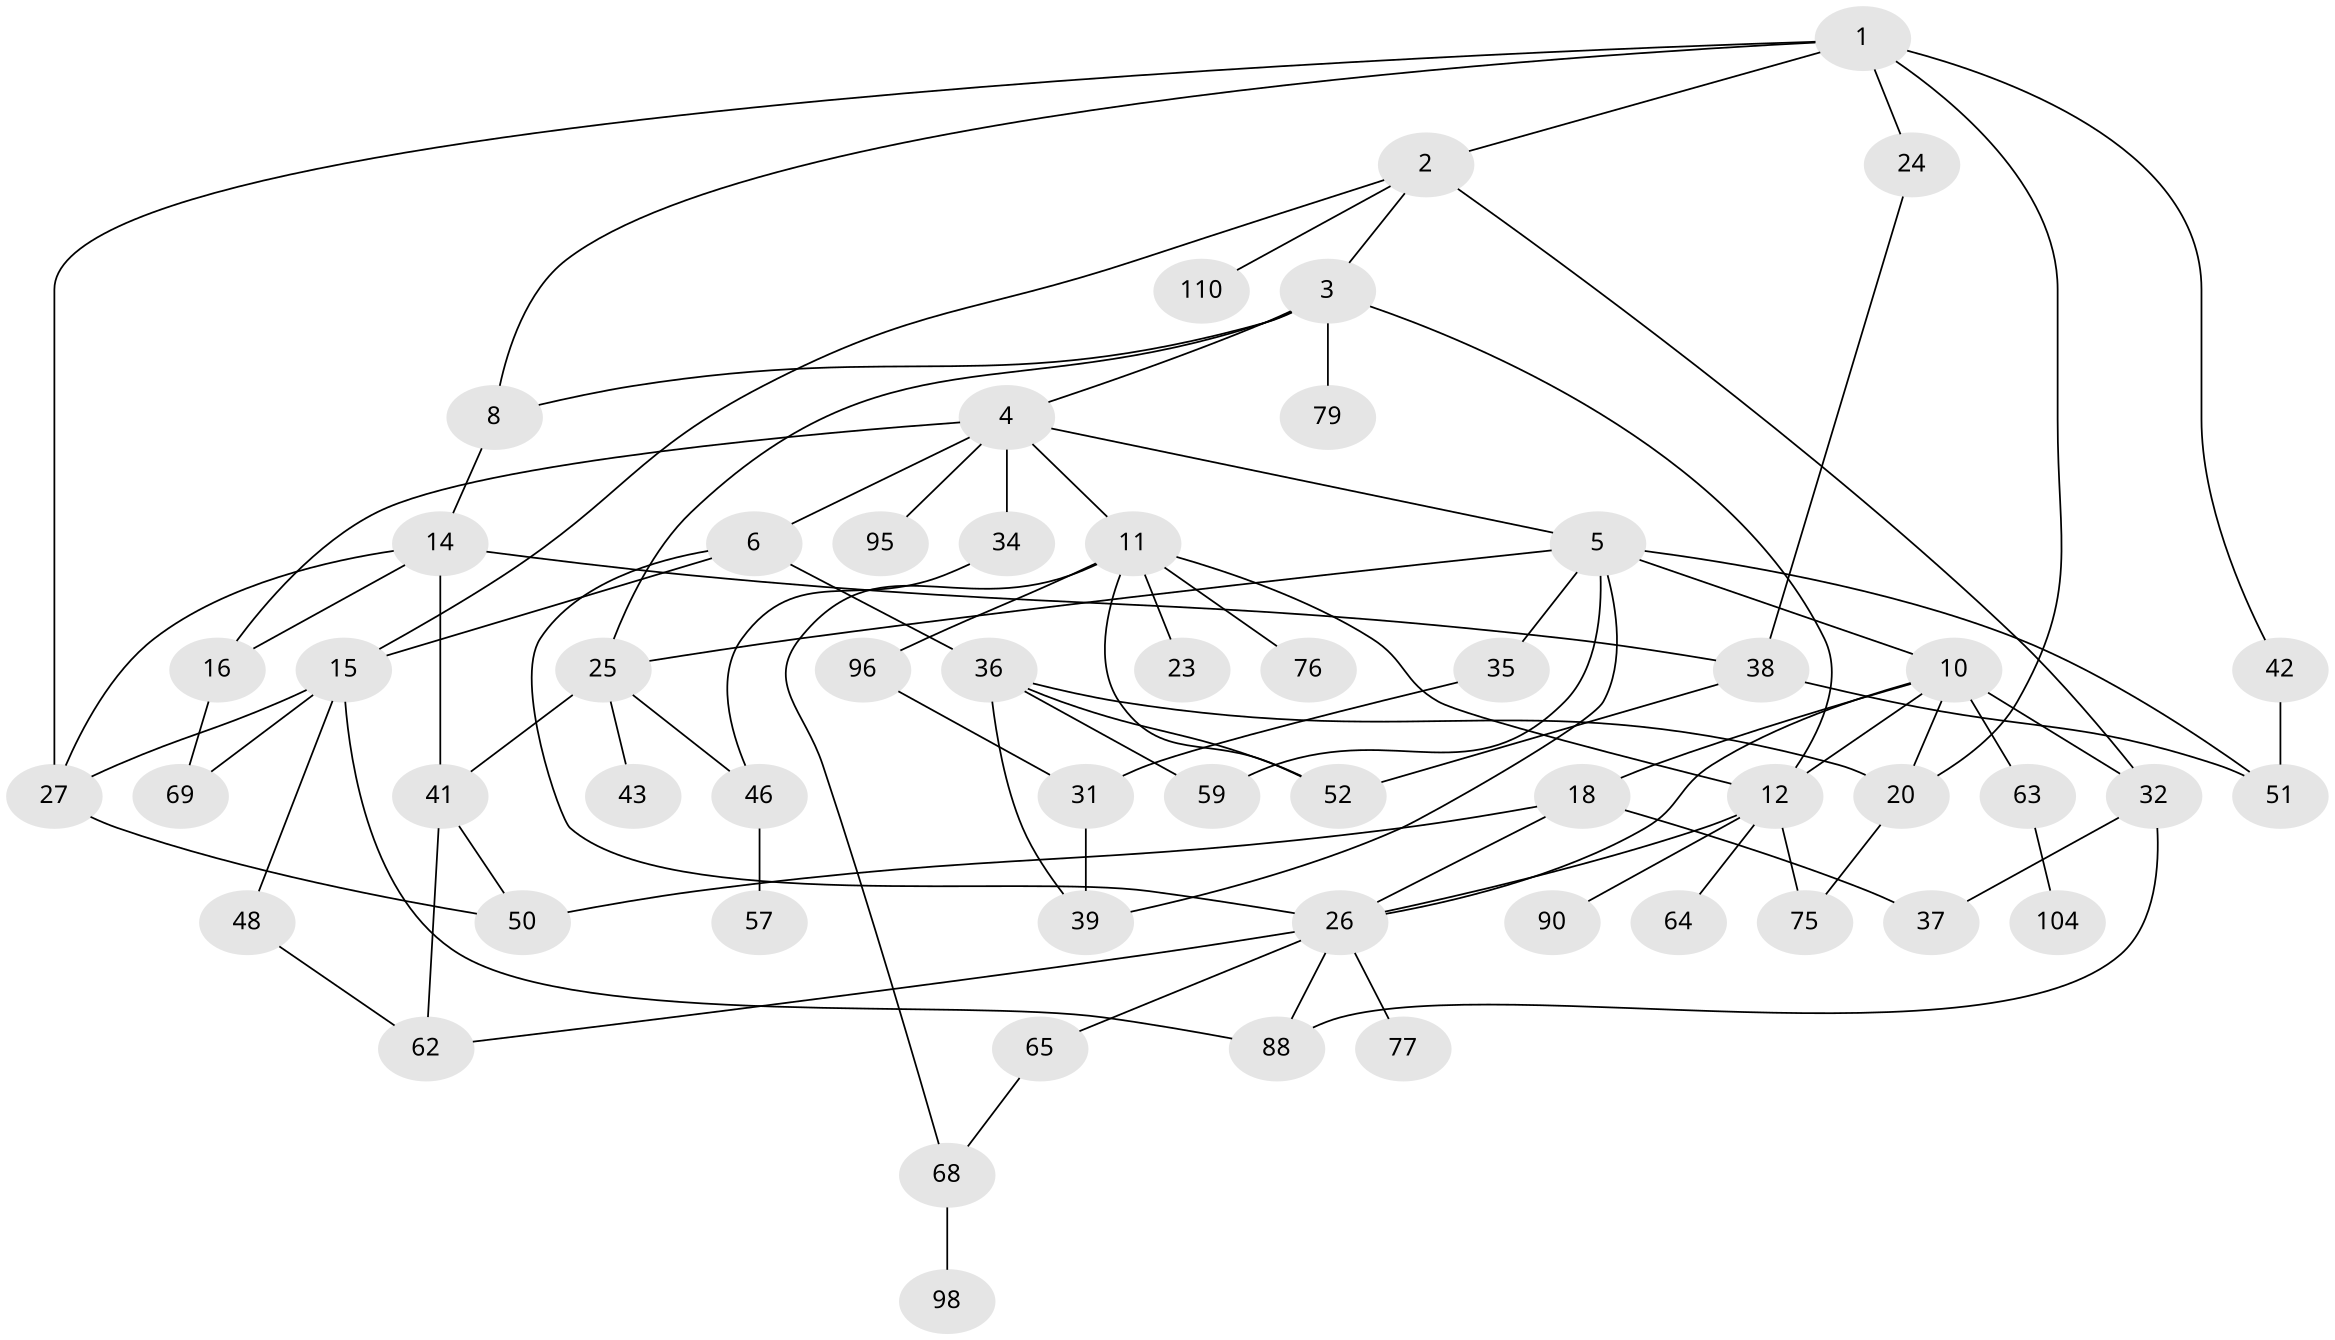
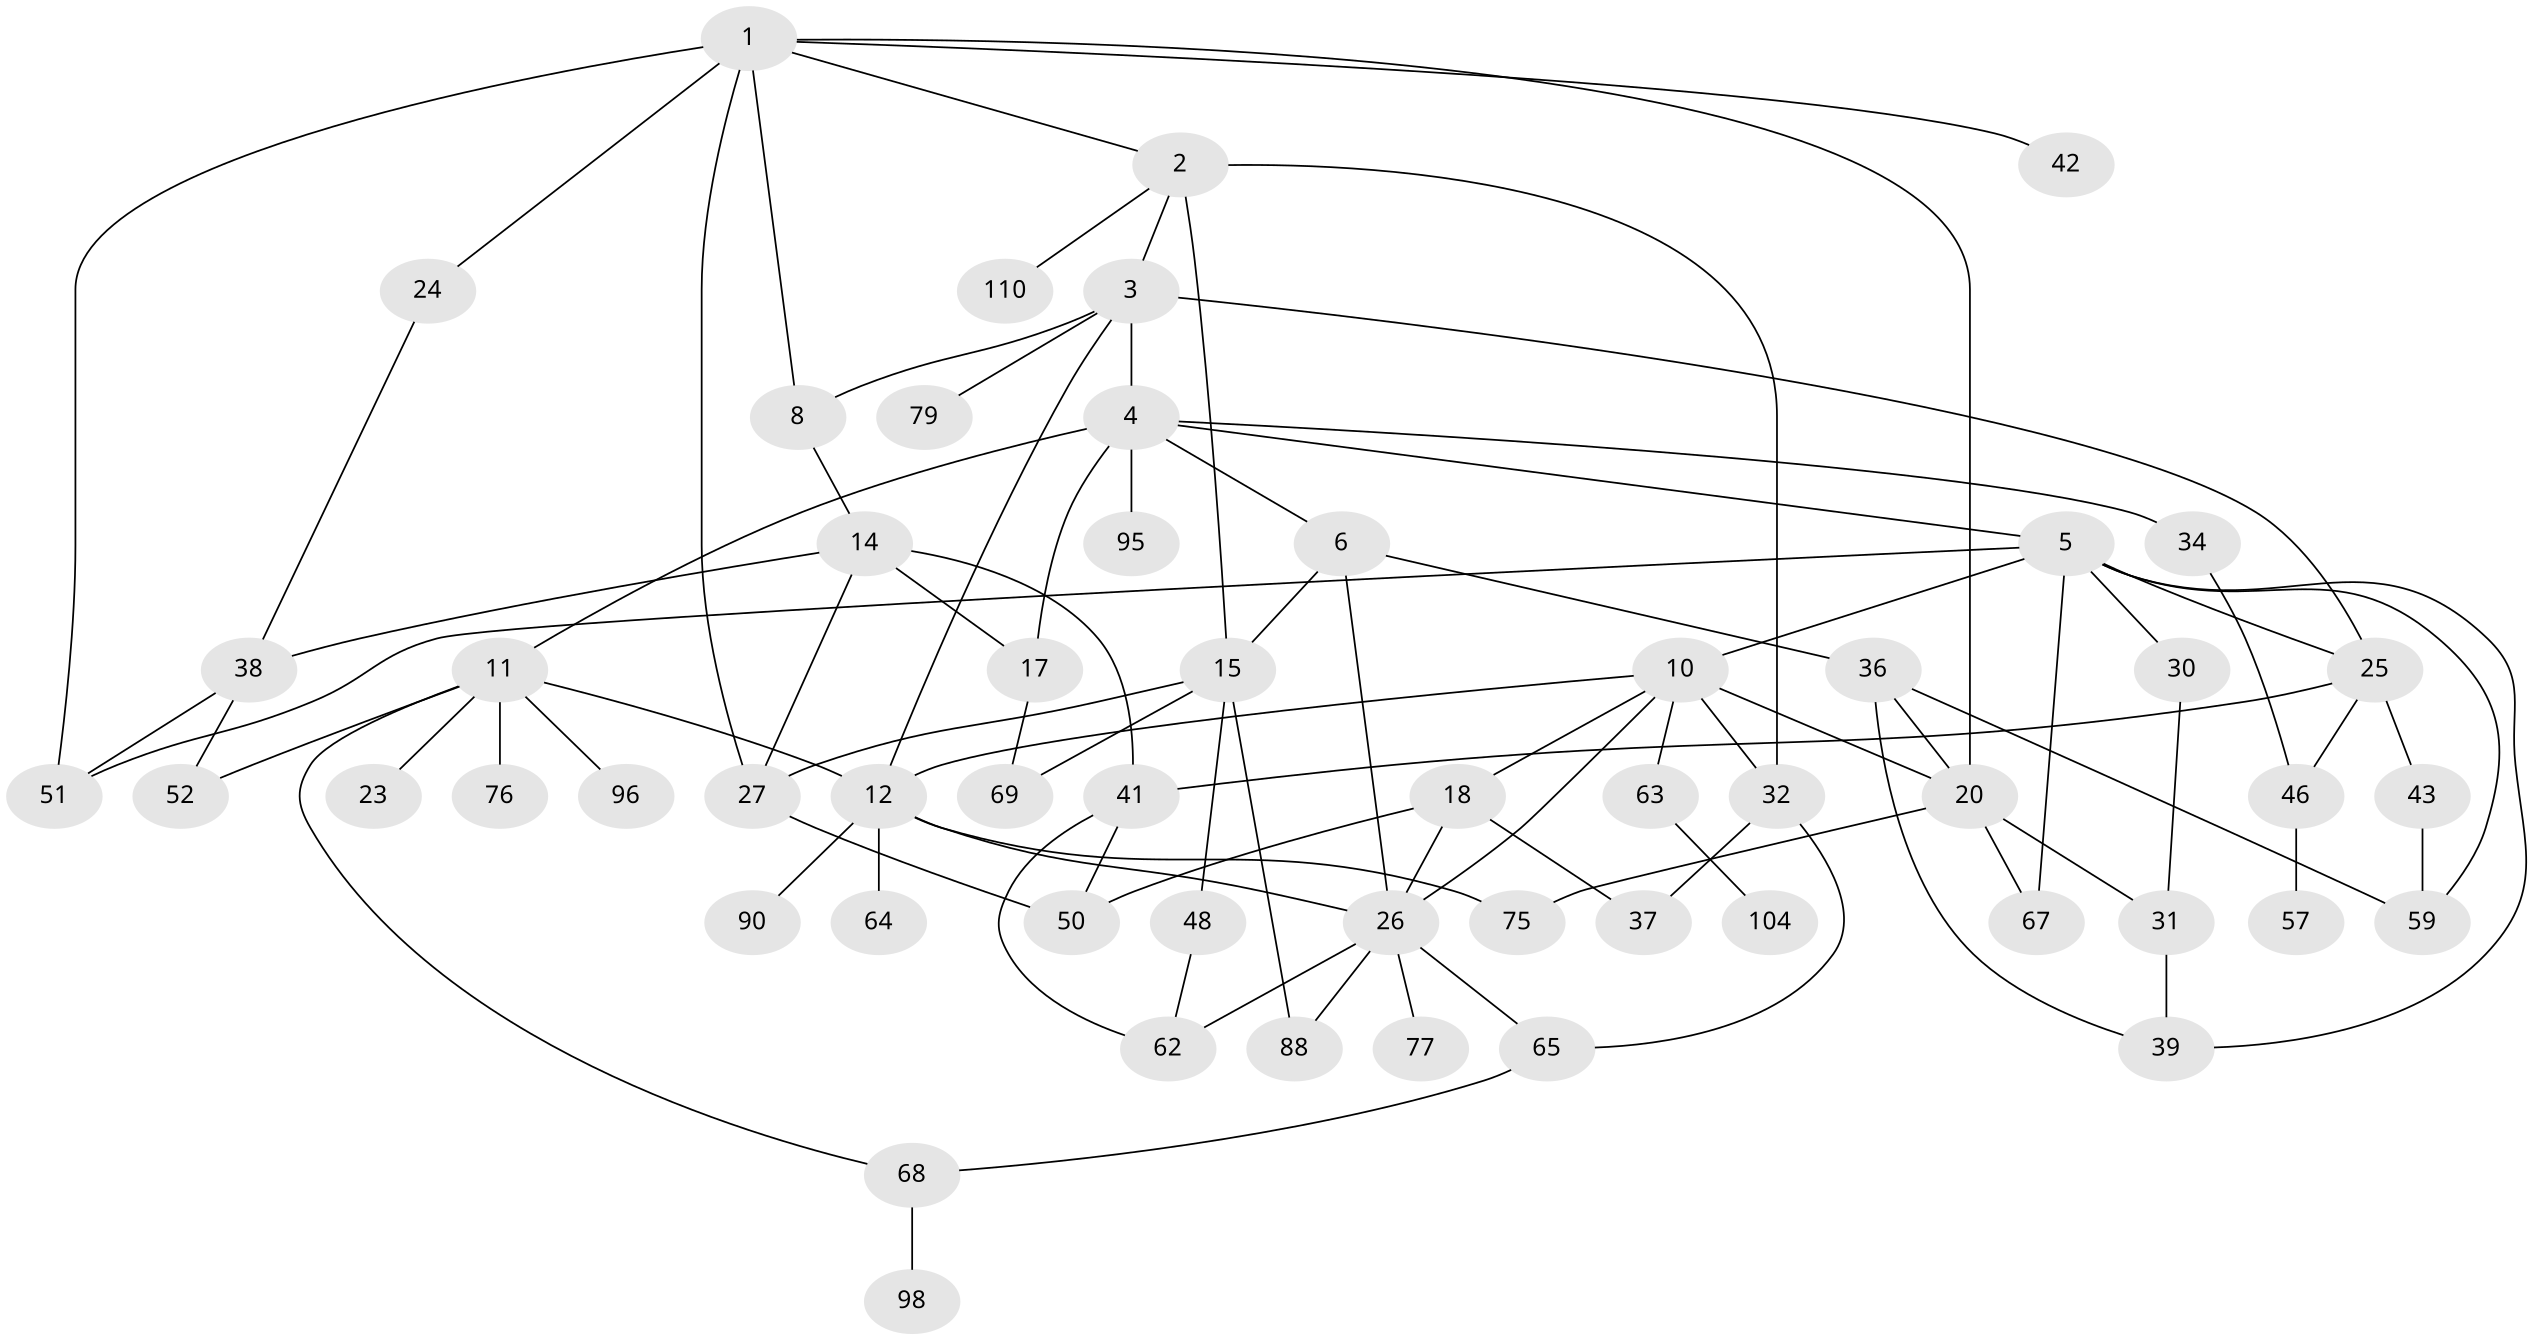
node "16": label "16" -> "17"
node "35": label "35" -> "30"
edge "36" -- "52": removed
edge "96" -- "31": now "20" -- "31"
edge "42" -- "51": now "1" -- "51"
edge "43" -- "59": added
node "67": added
edge "32" -- "88": now "32" -- "65"
